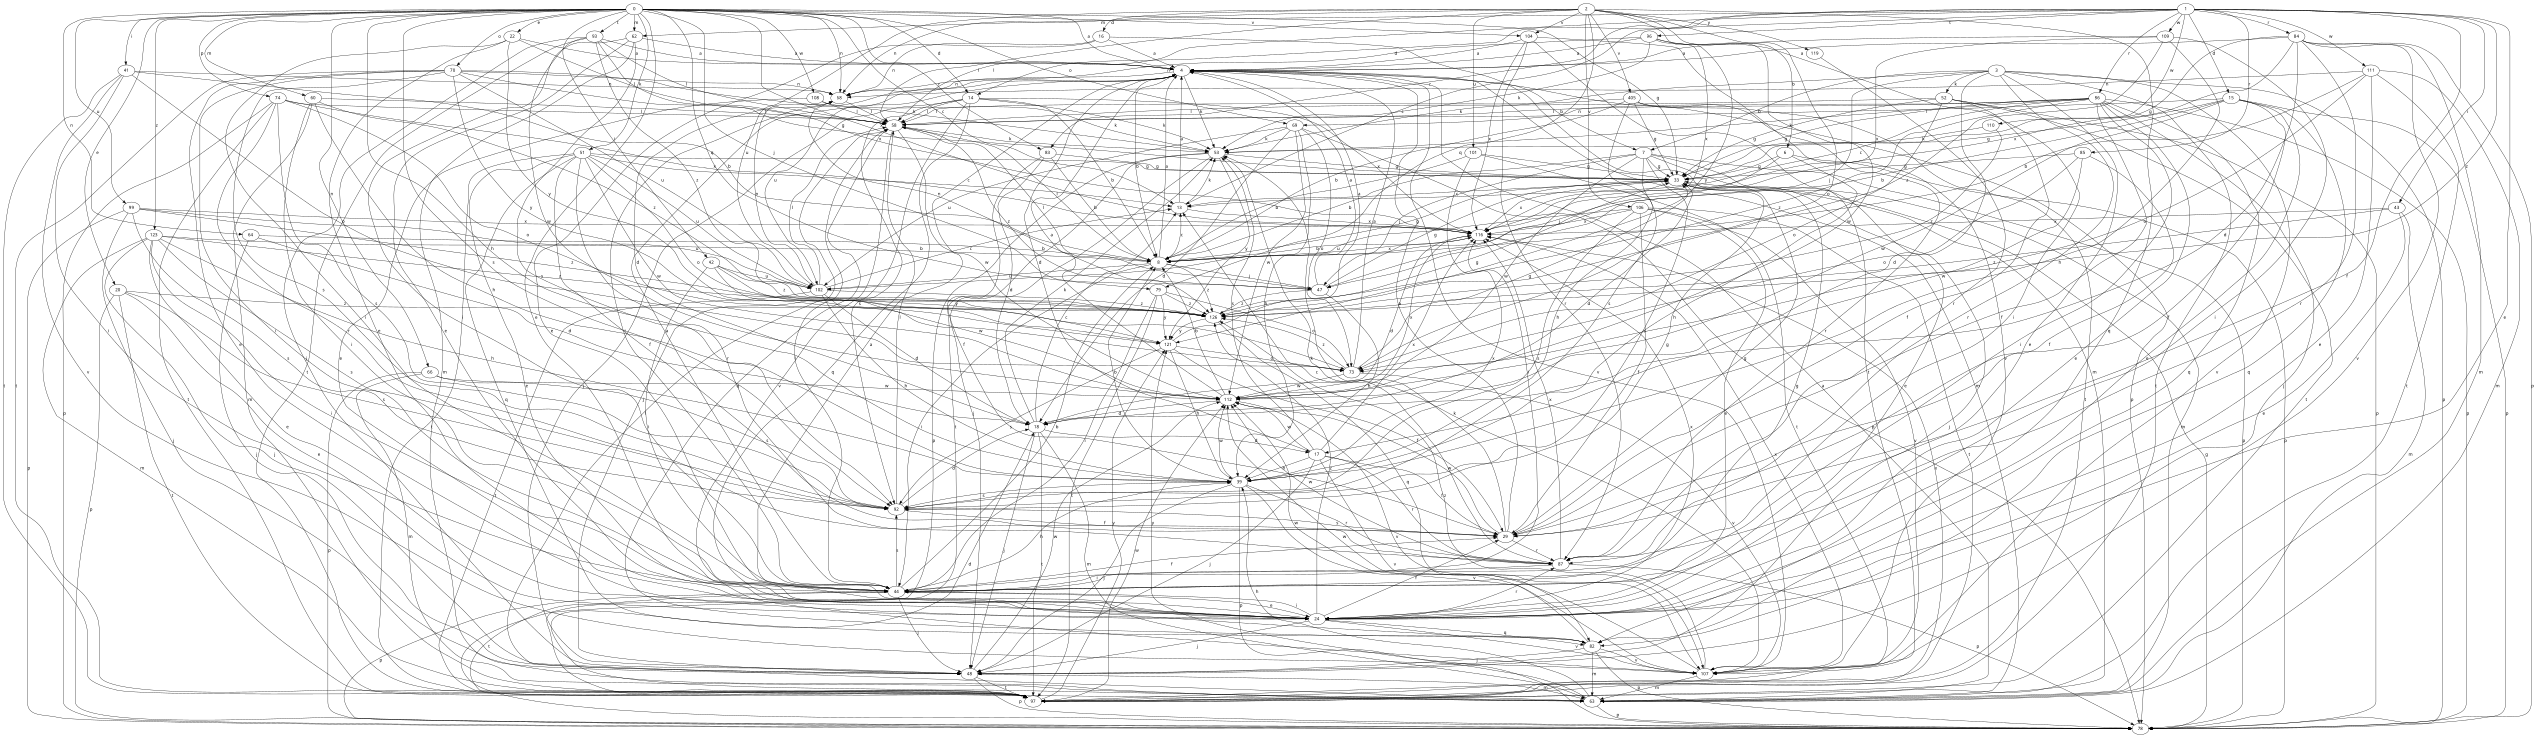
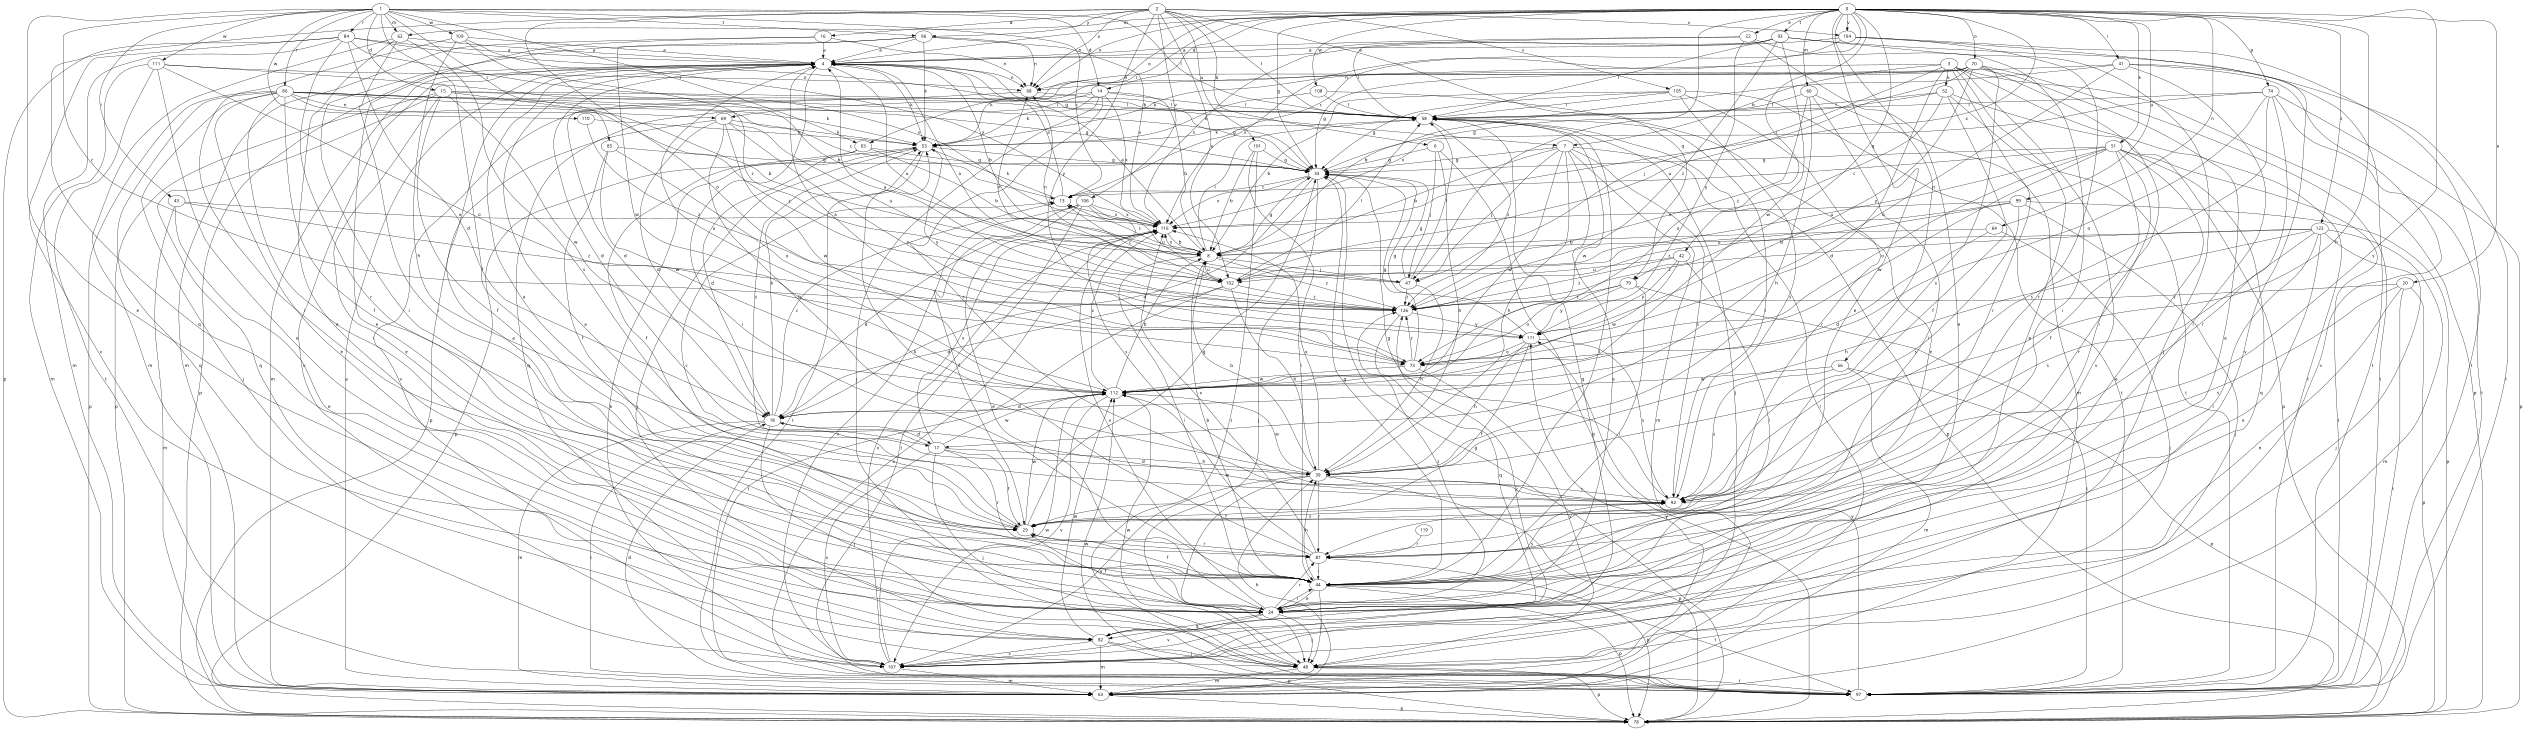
edge "2" -> "119": now "2" -> "96"
node "405": label "405" -> "105"
